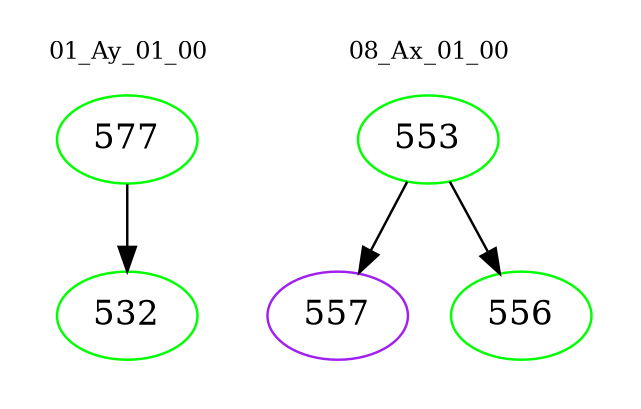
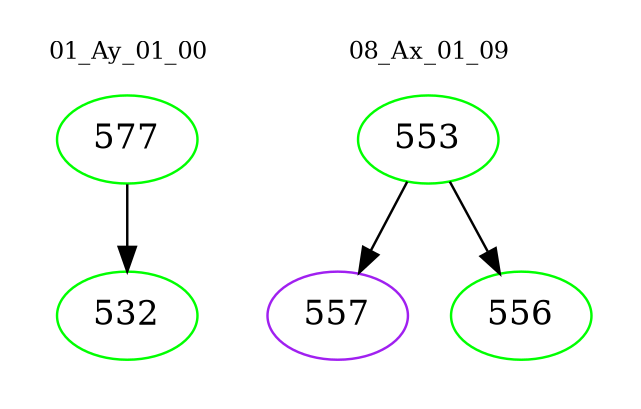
cluster "08_Ax_01_00": label "08_Ax_01_00" -> "08_Ax_01_09"
